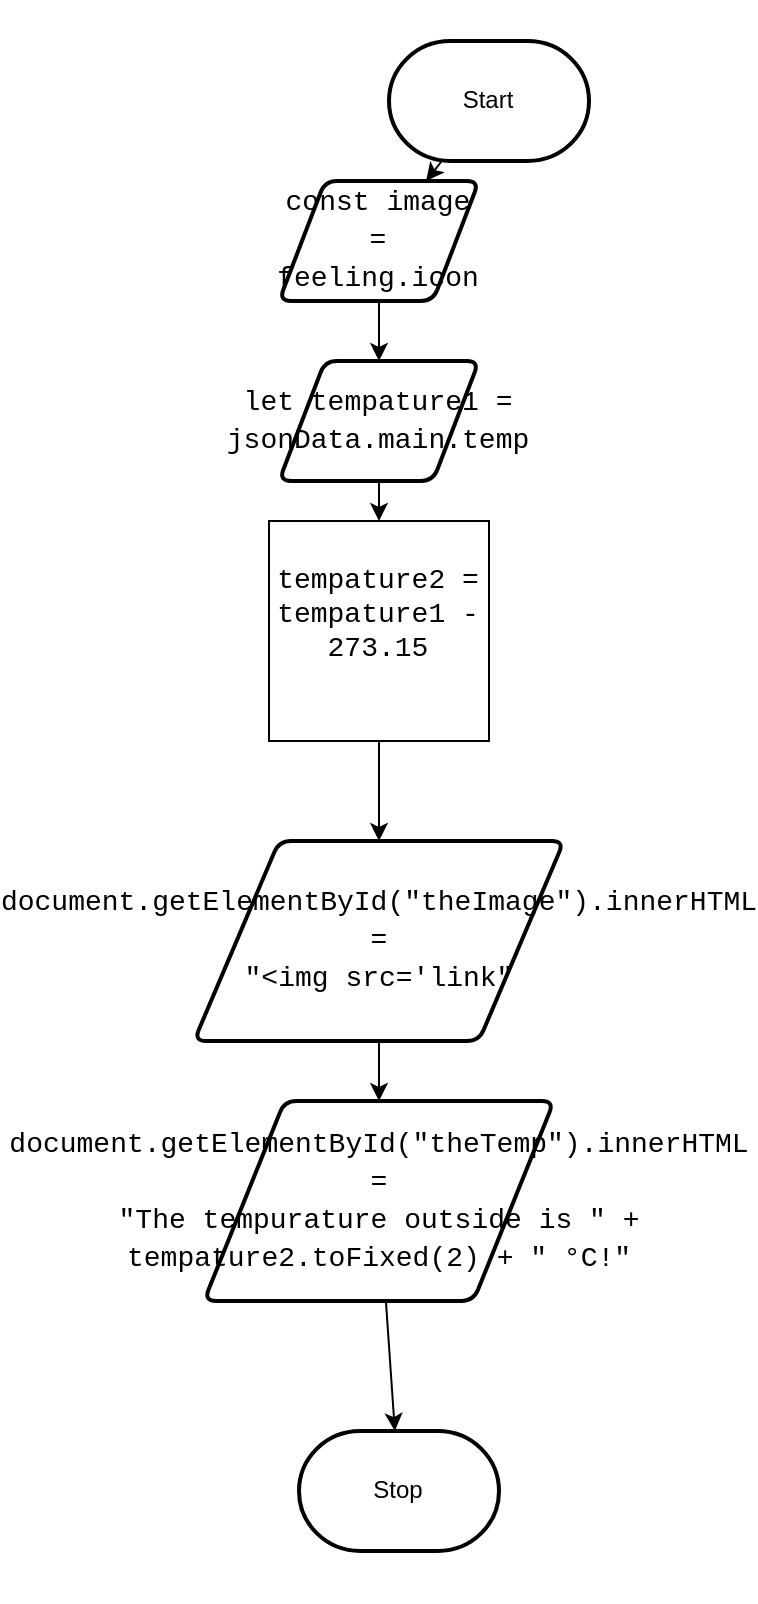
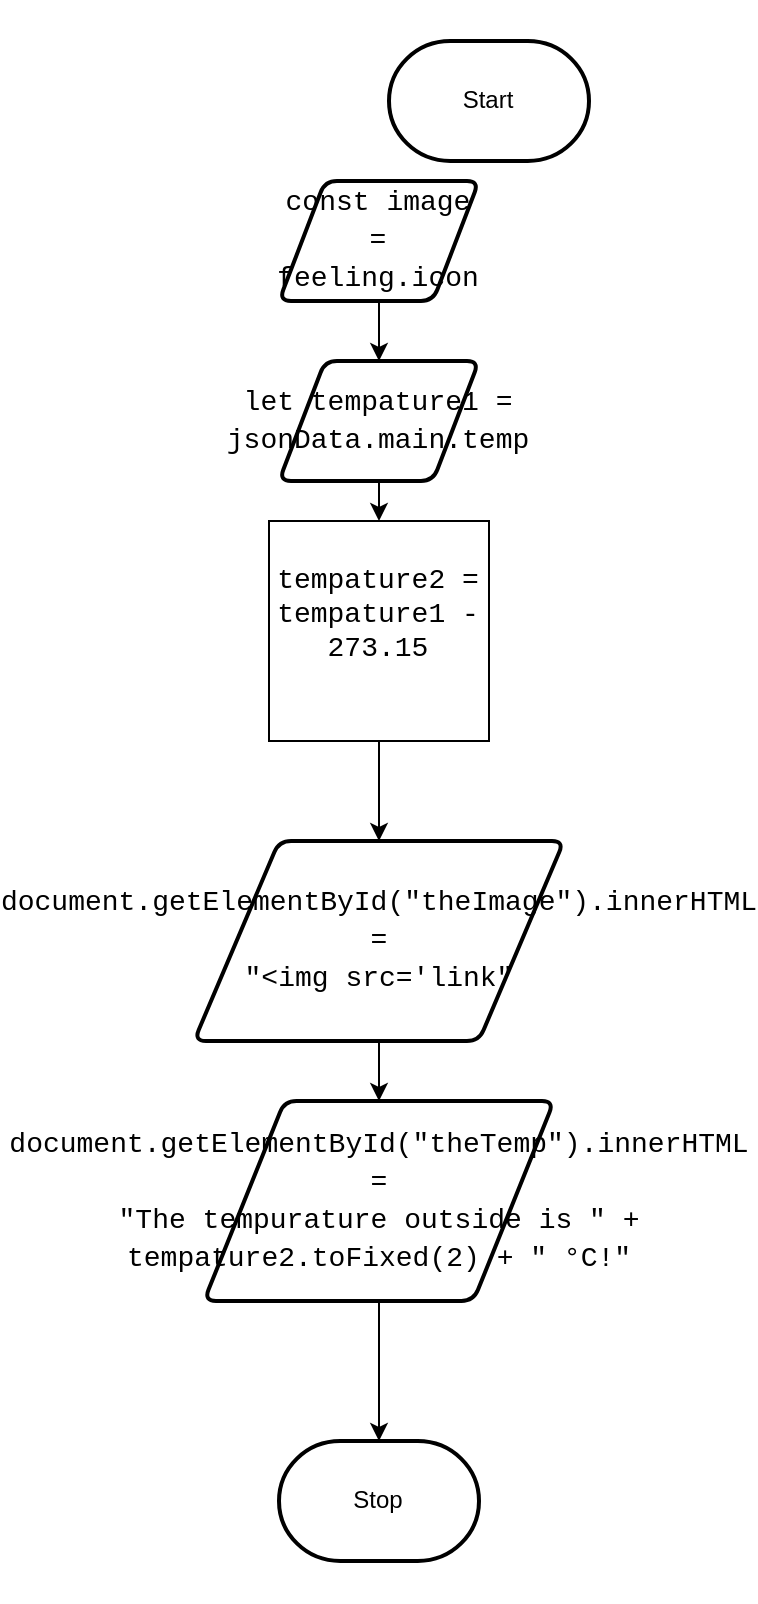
edge "Start" -> "const image = feeling.icon": removed
node "Stop": moved (399, 1491) -> (379, 1501)
